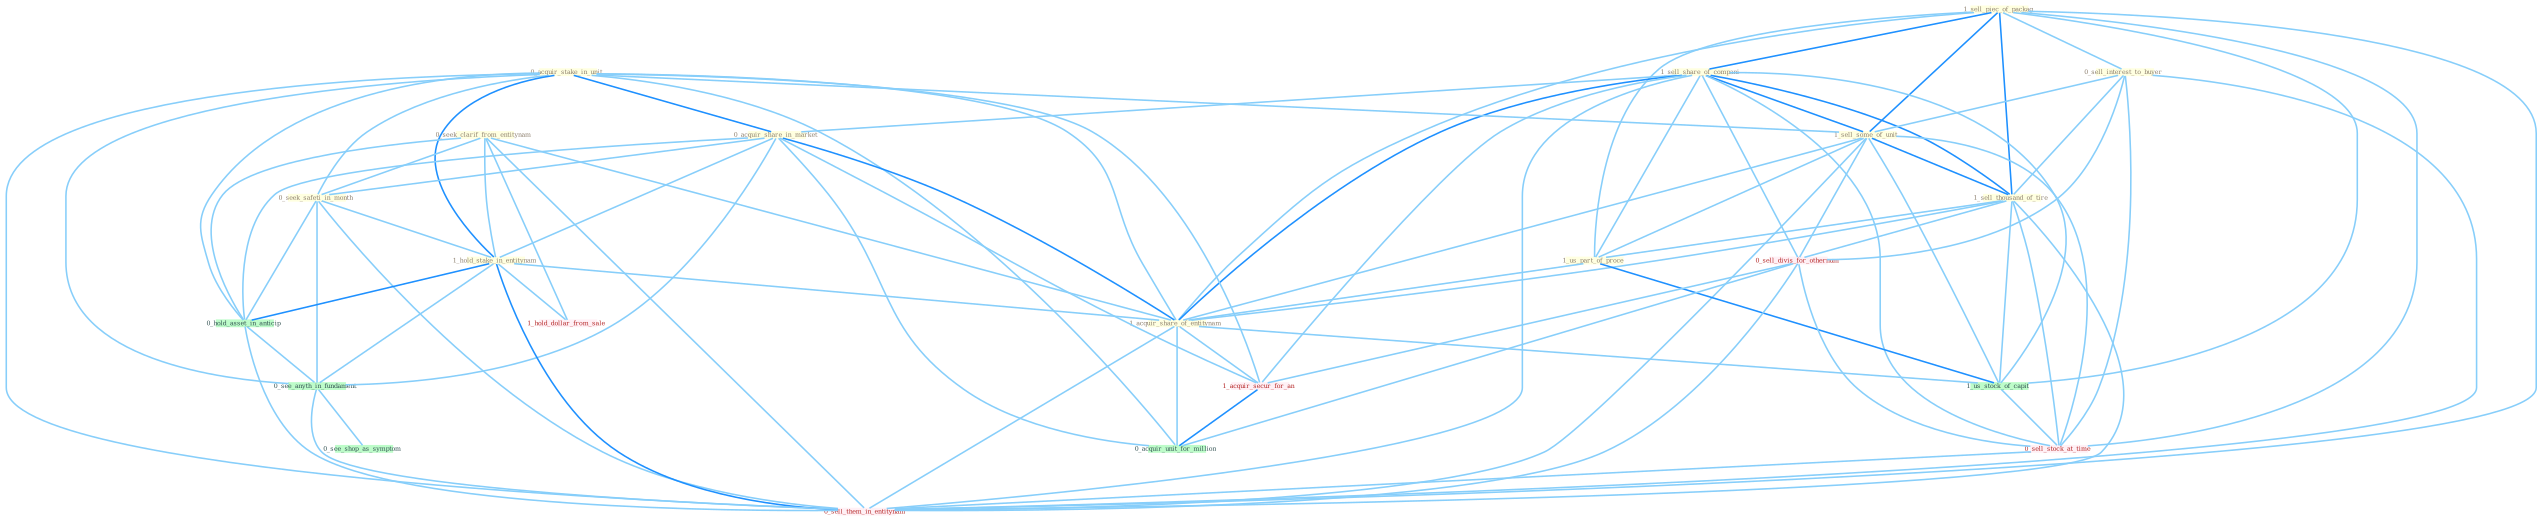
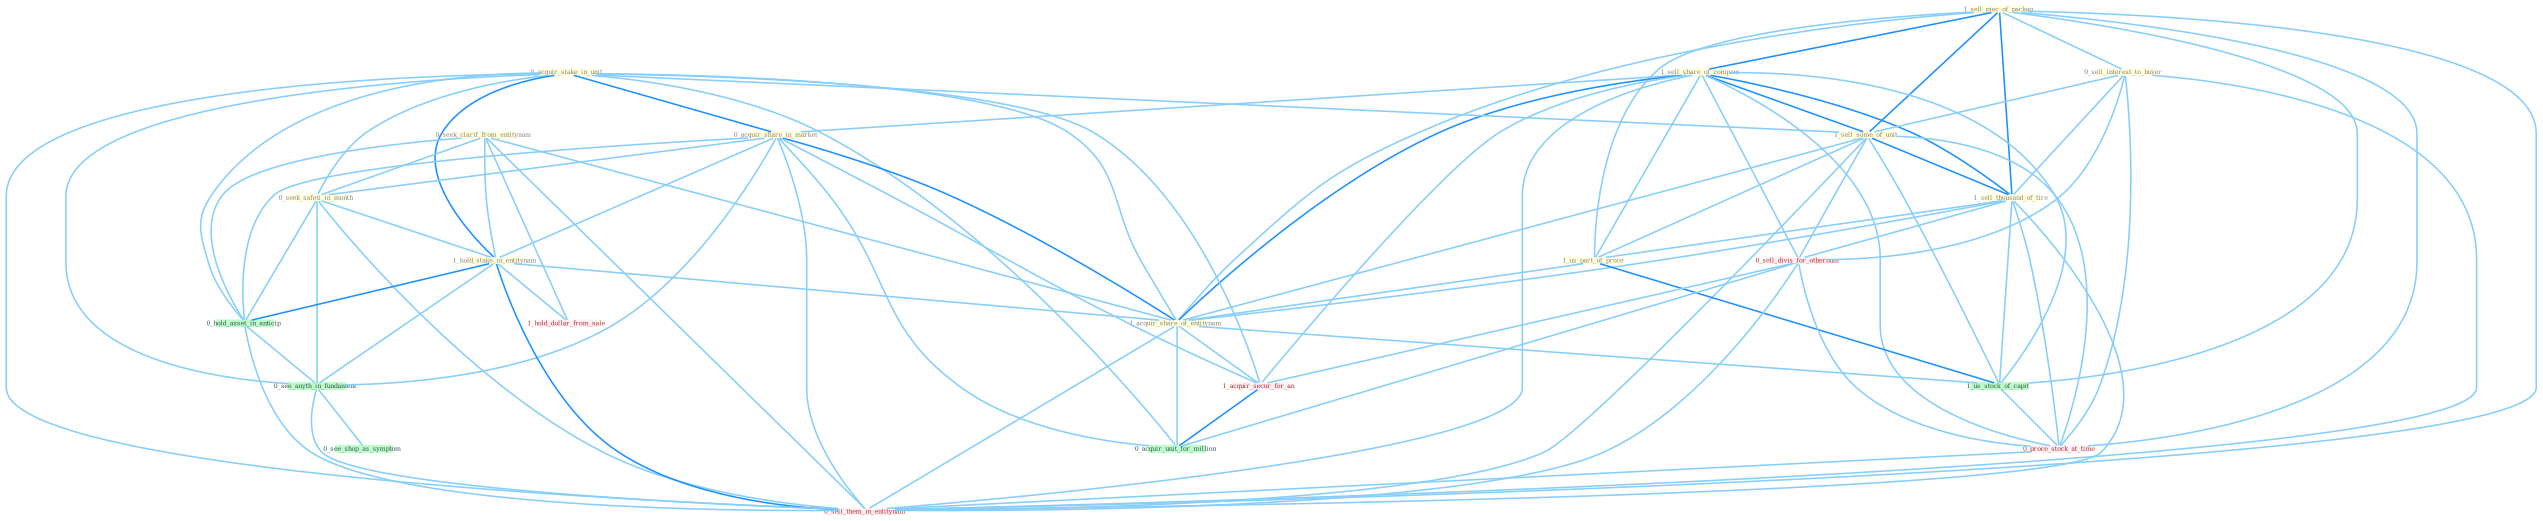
edge "0_acquir_share_in_market" -- "0_sell_them_in_entitynam": added
node "0_sell_stock_at_time": label "0_sell_stock_at_time" -> "0_proce_stock_at_time"
